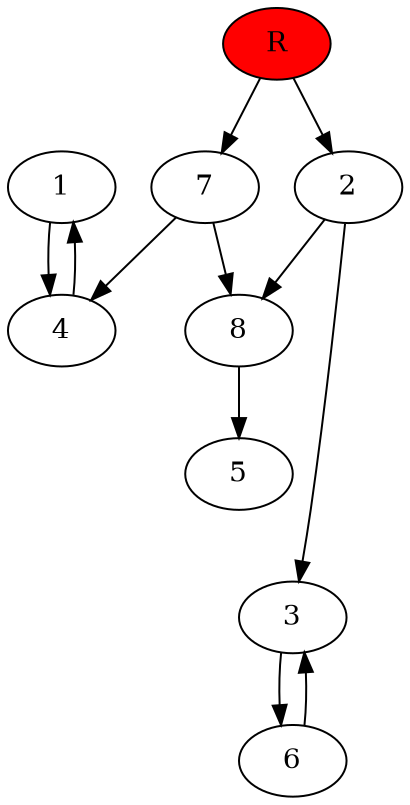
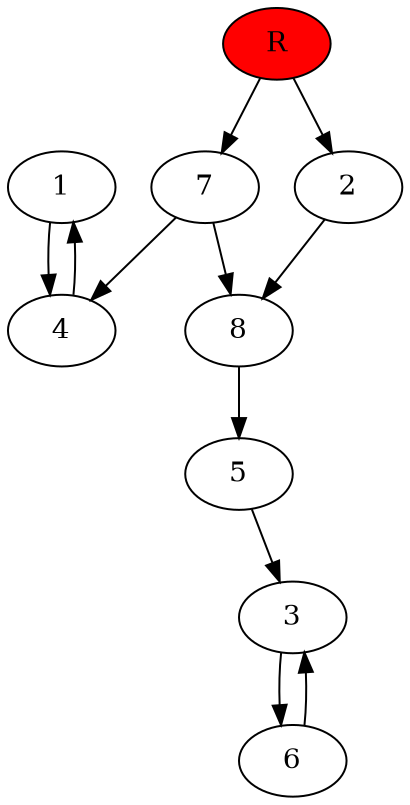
edge "2" -> "3": now "5" -> "3"
